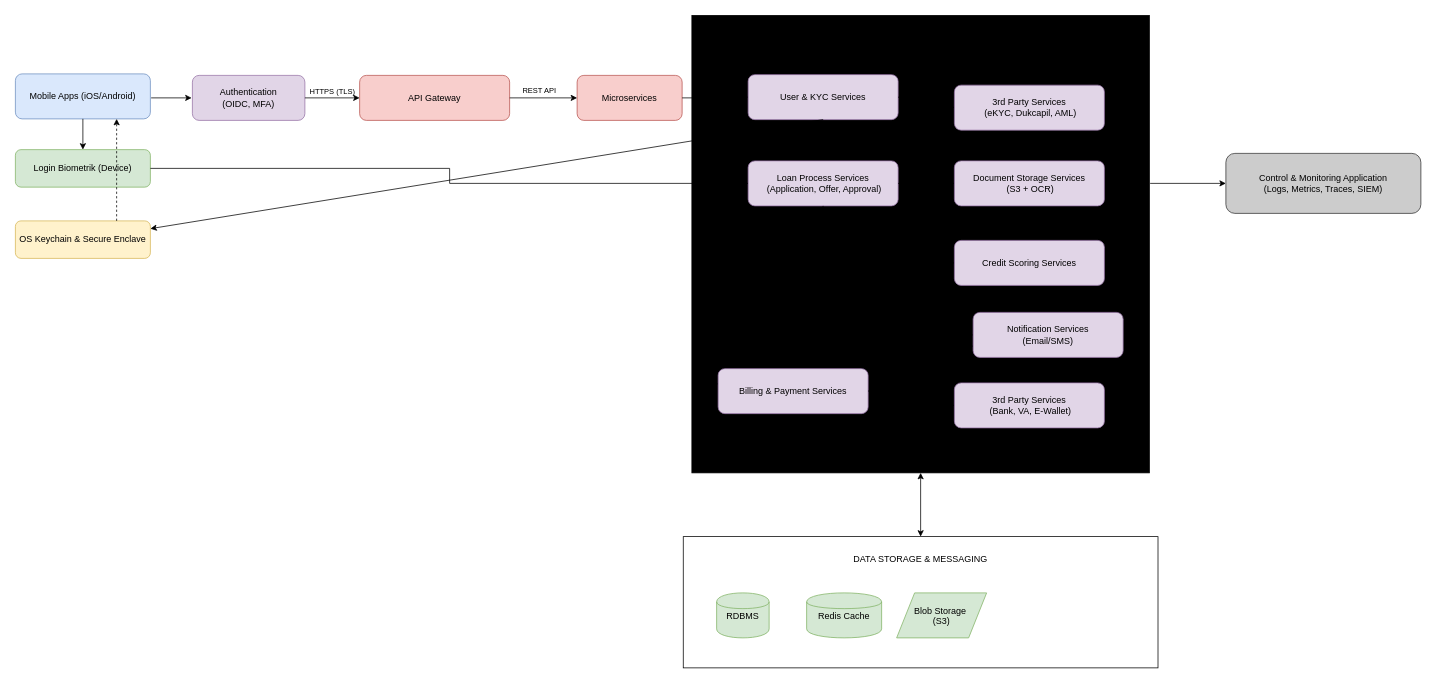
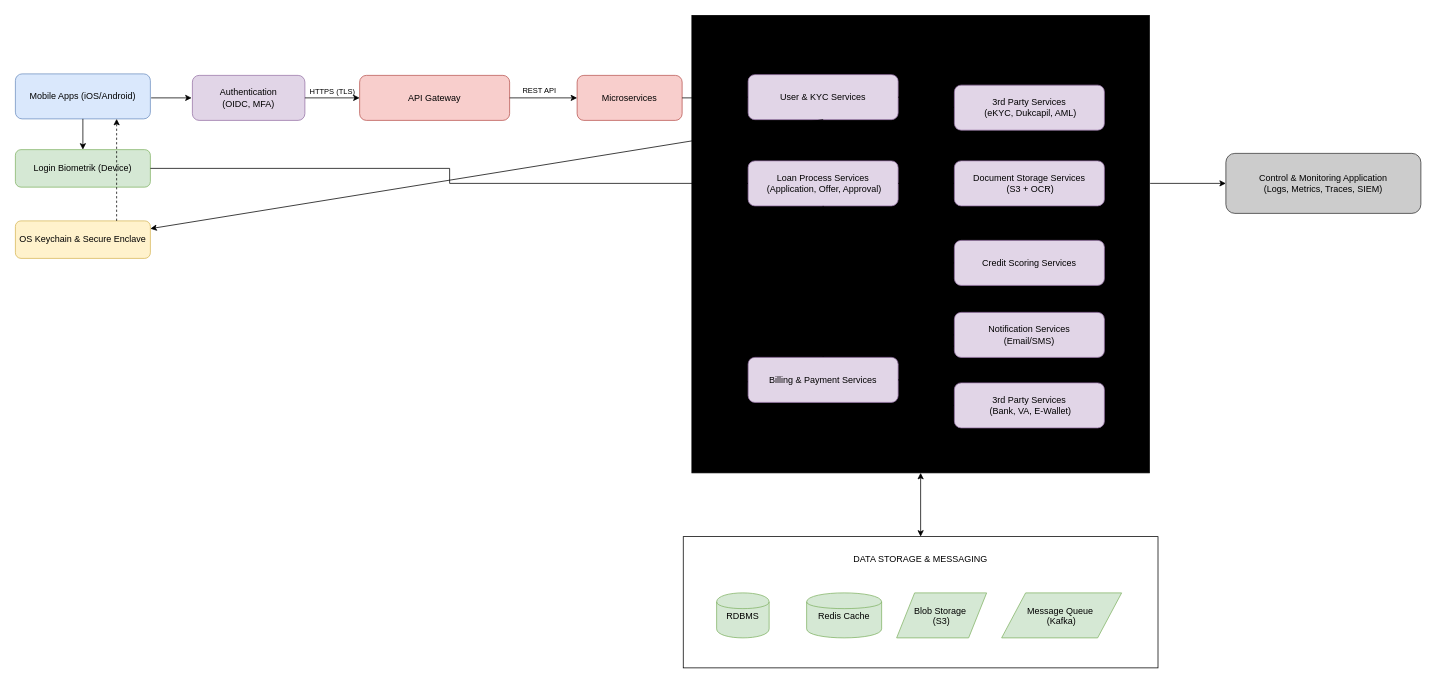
node "Notification Services (Email/SMS)": moved (1048, 335) -> (1029, 335)
node "Billing & Payment Services": moved (793, 391) -> (823, 380)
node "Message Queue (Kafka)": added
